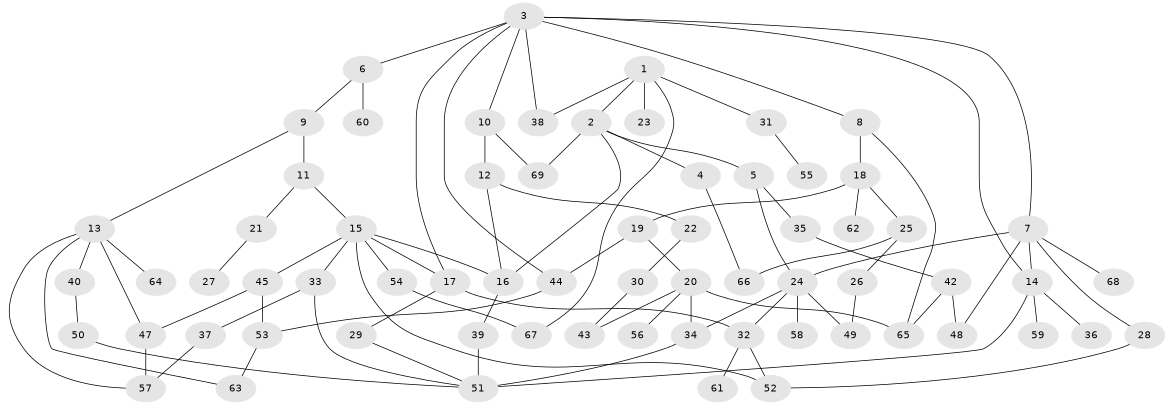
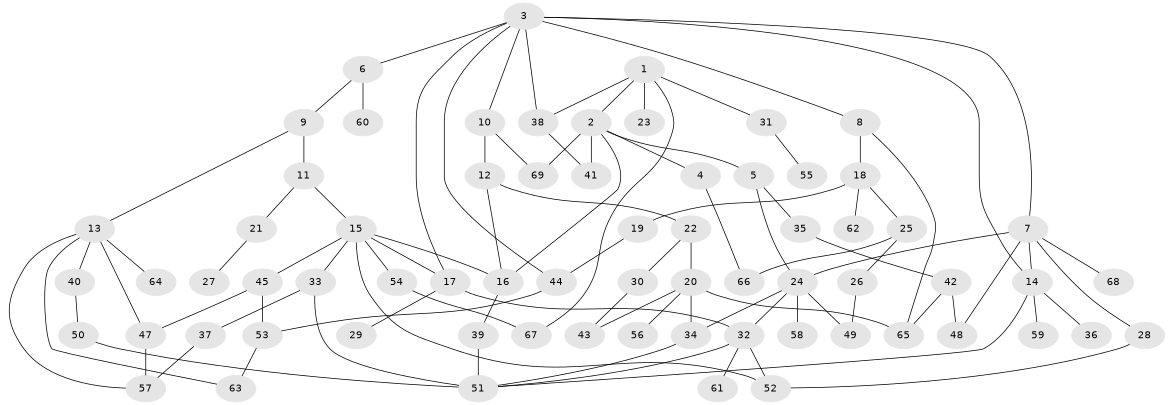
node "41": added
edge "19" -- "20": now "22" -- "20"
edge "29" -- "51": now "32" -- "51"
